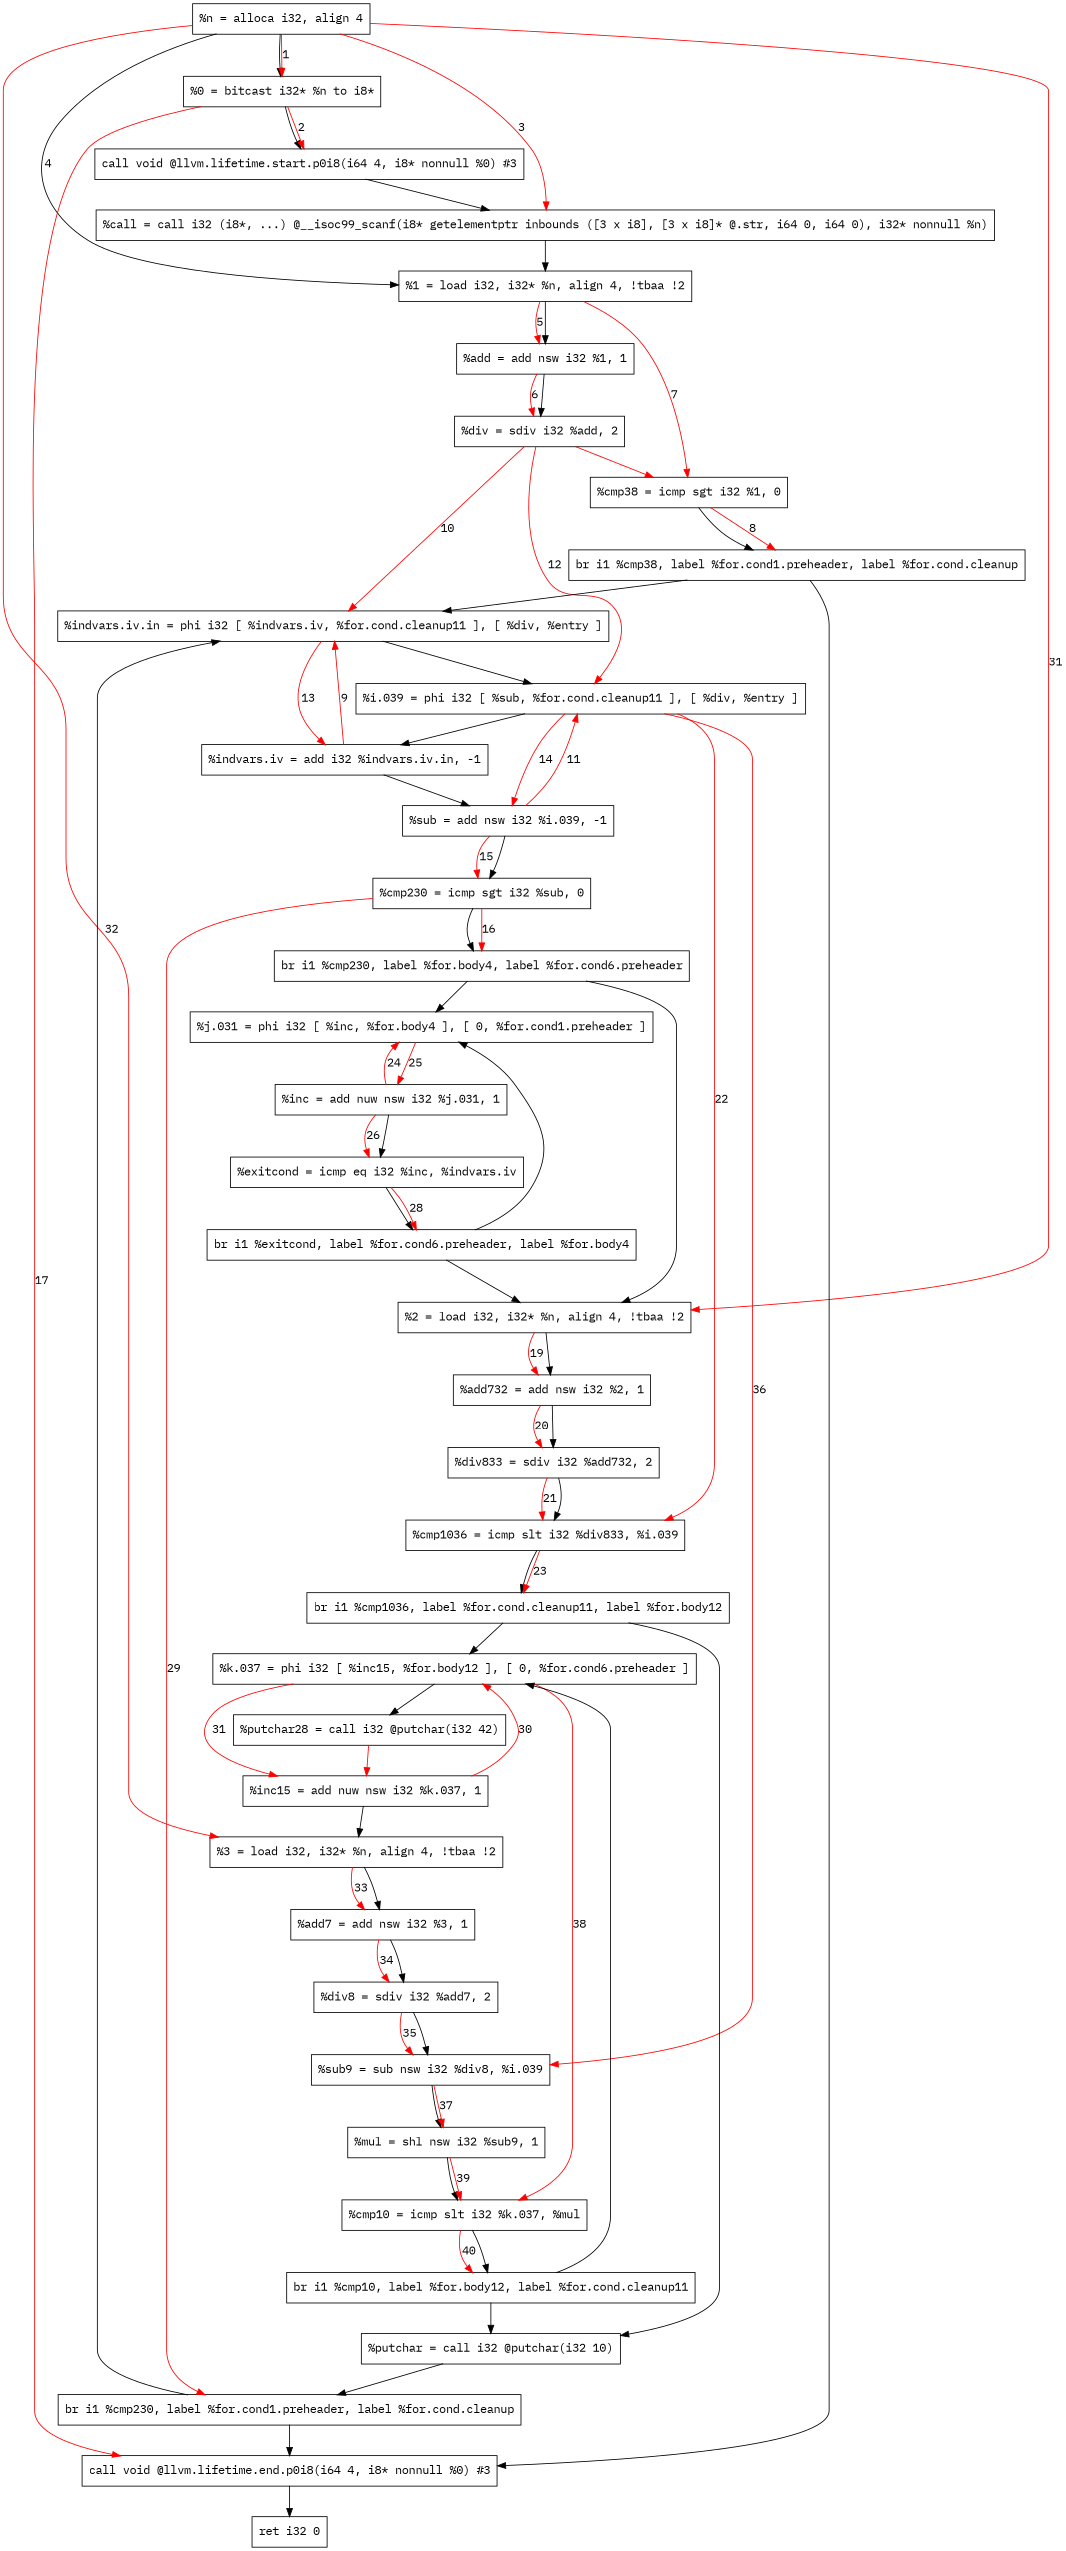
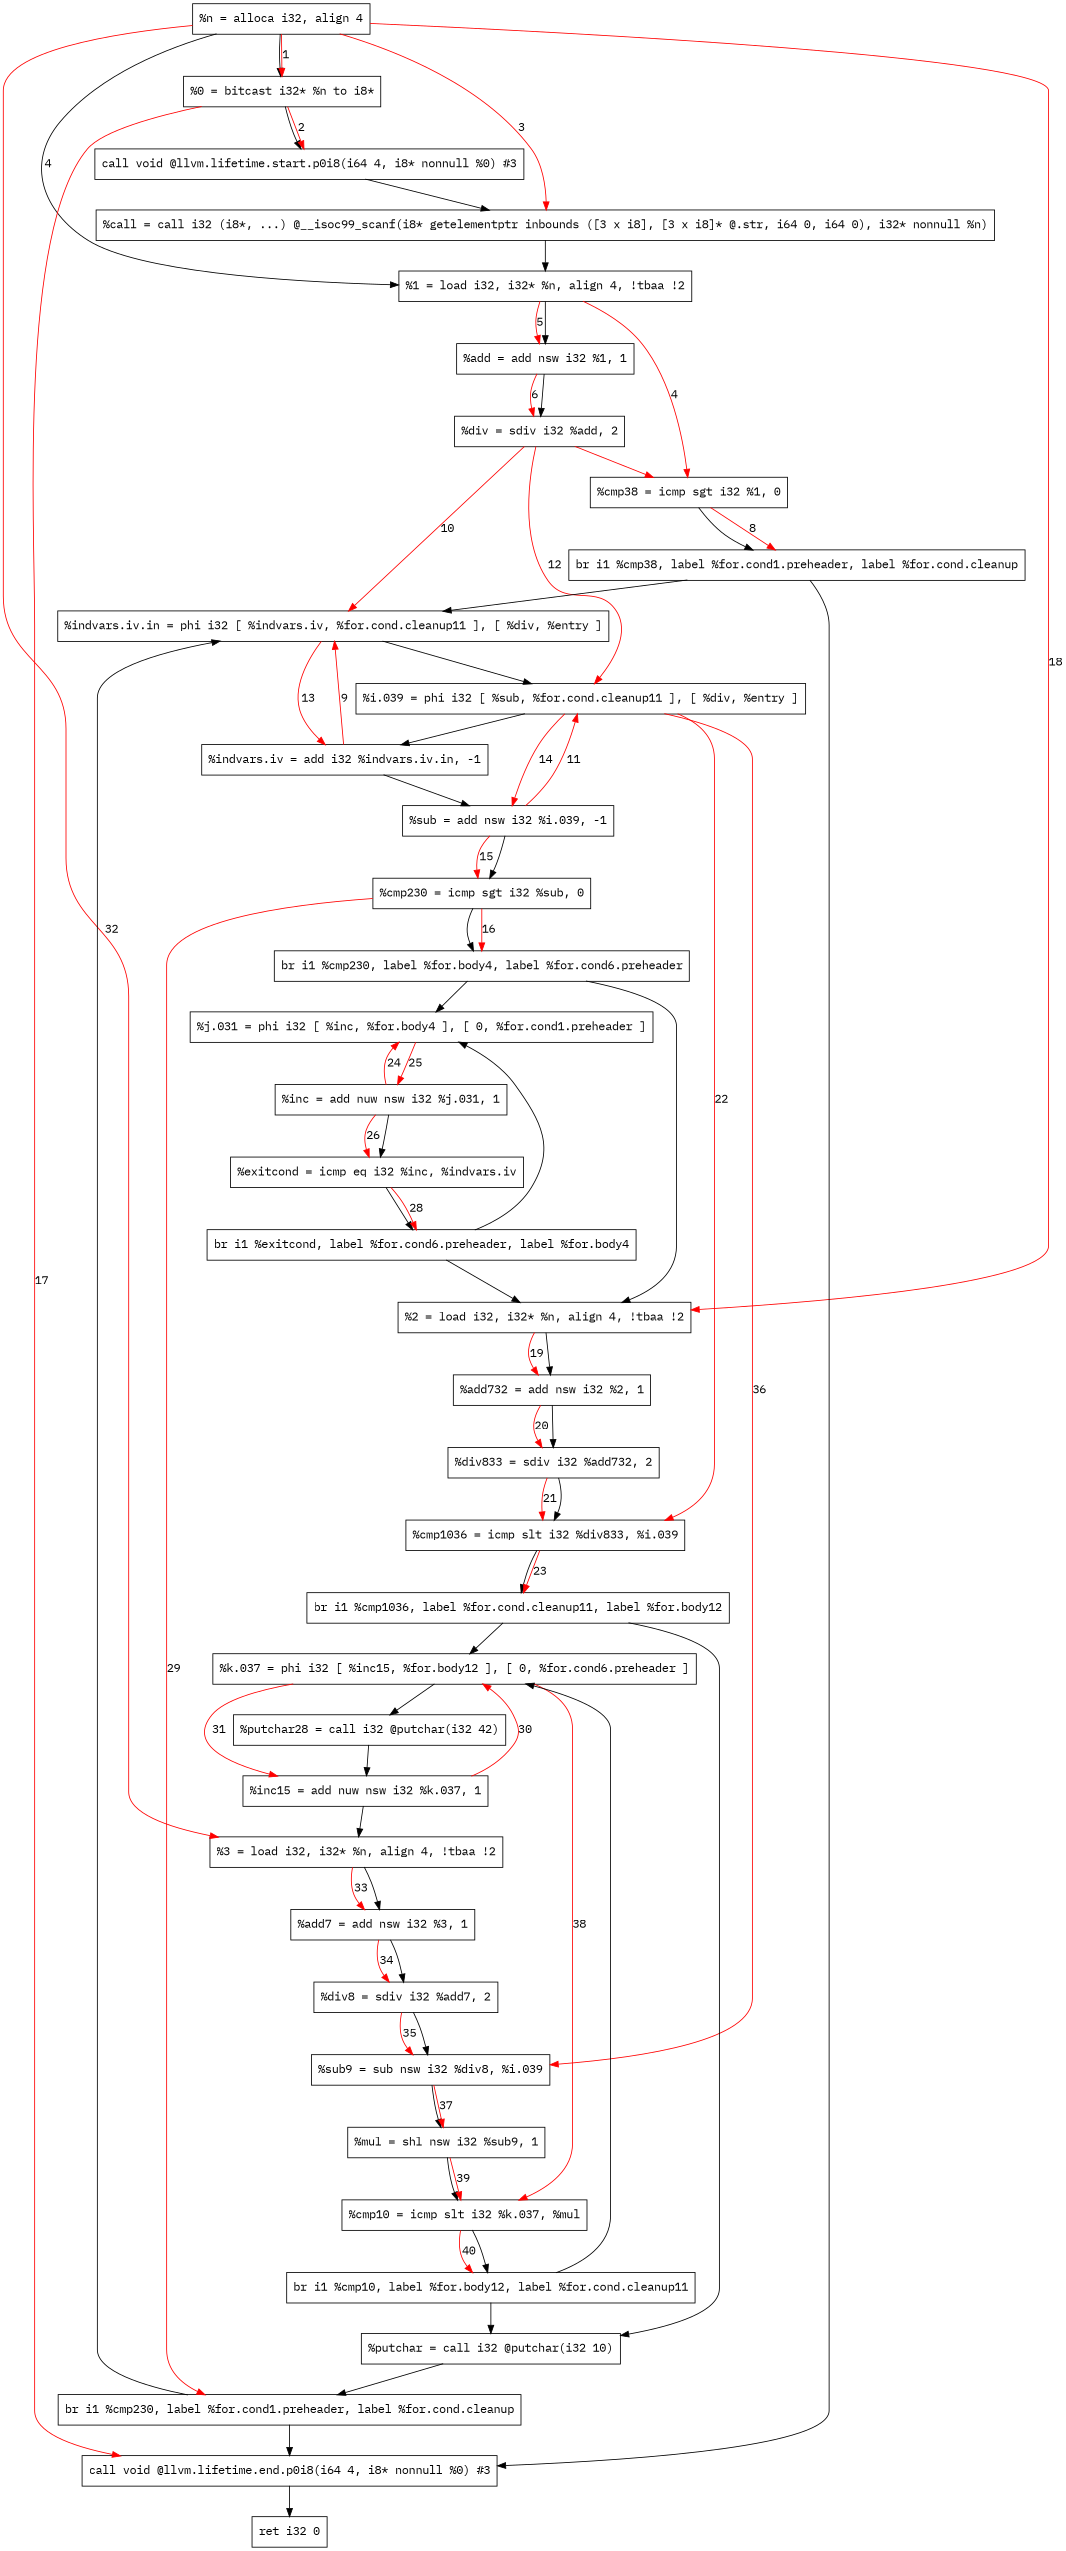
edge "%1 = load i32, i32* %n, align 4, !tbaa !2" -> "%cmp38 = icmp sgt i32 %1, 0": label "7" -> "4"
edge "%n = alloca i32, align 4" -> "%2 = load i32, i32* %n, align 4, !tbaa !2": label "31" -> "18"
edge "%putchar28 = call i32 @putchar(i32 42)" -> "%inc15 = add nuw nsw i32 %k.037, 1": color red -> black
